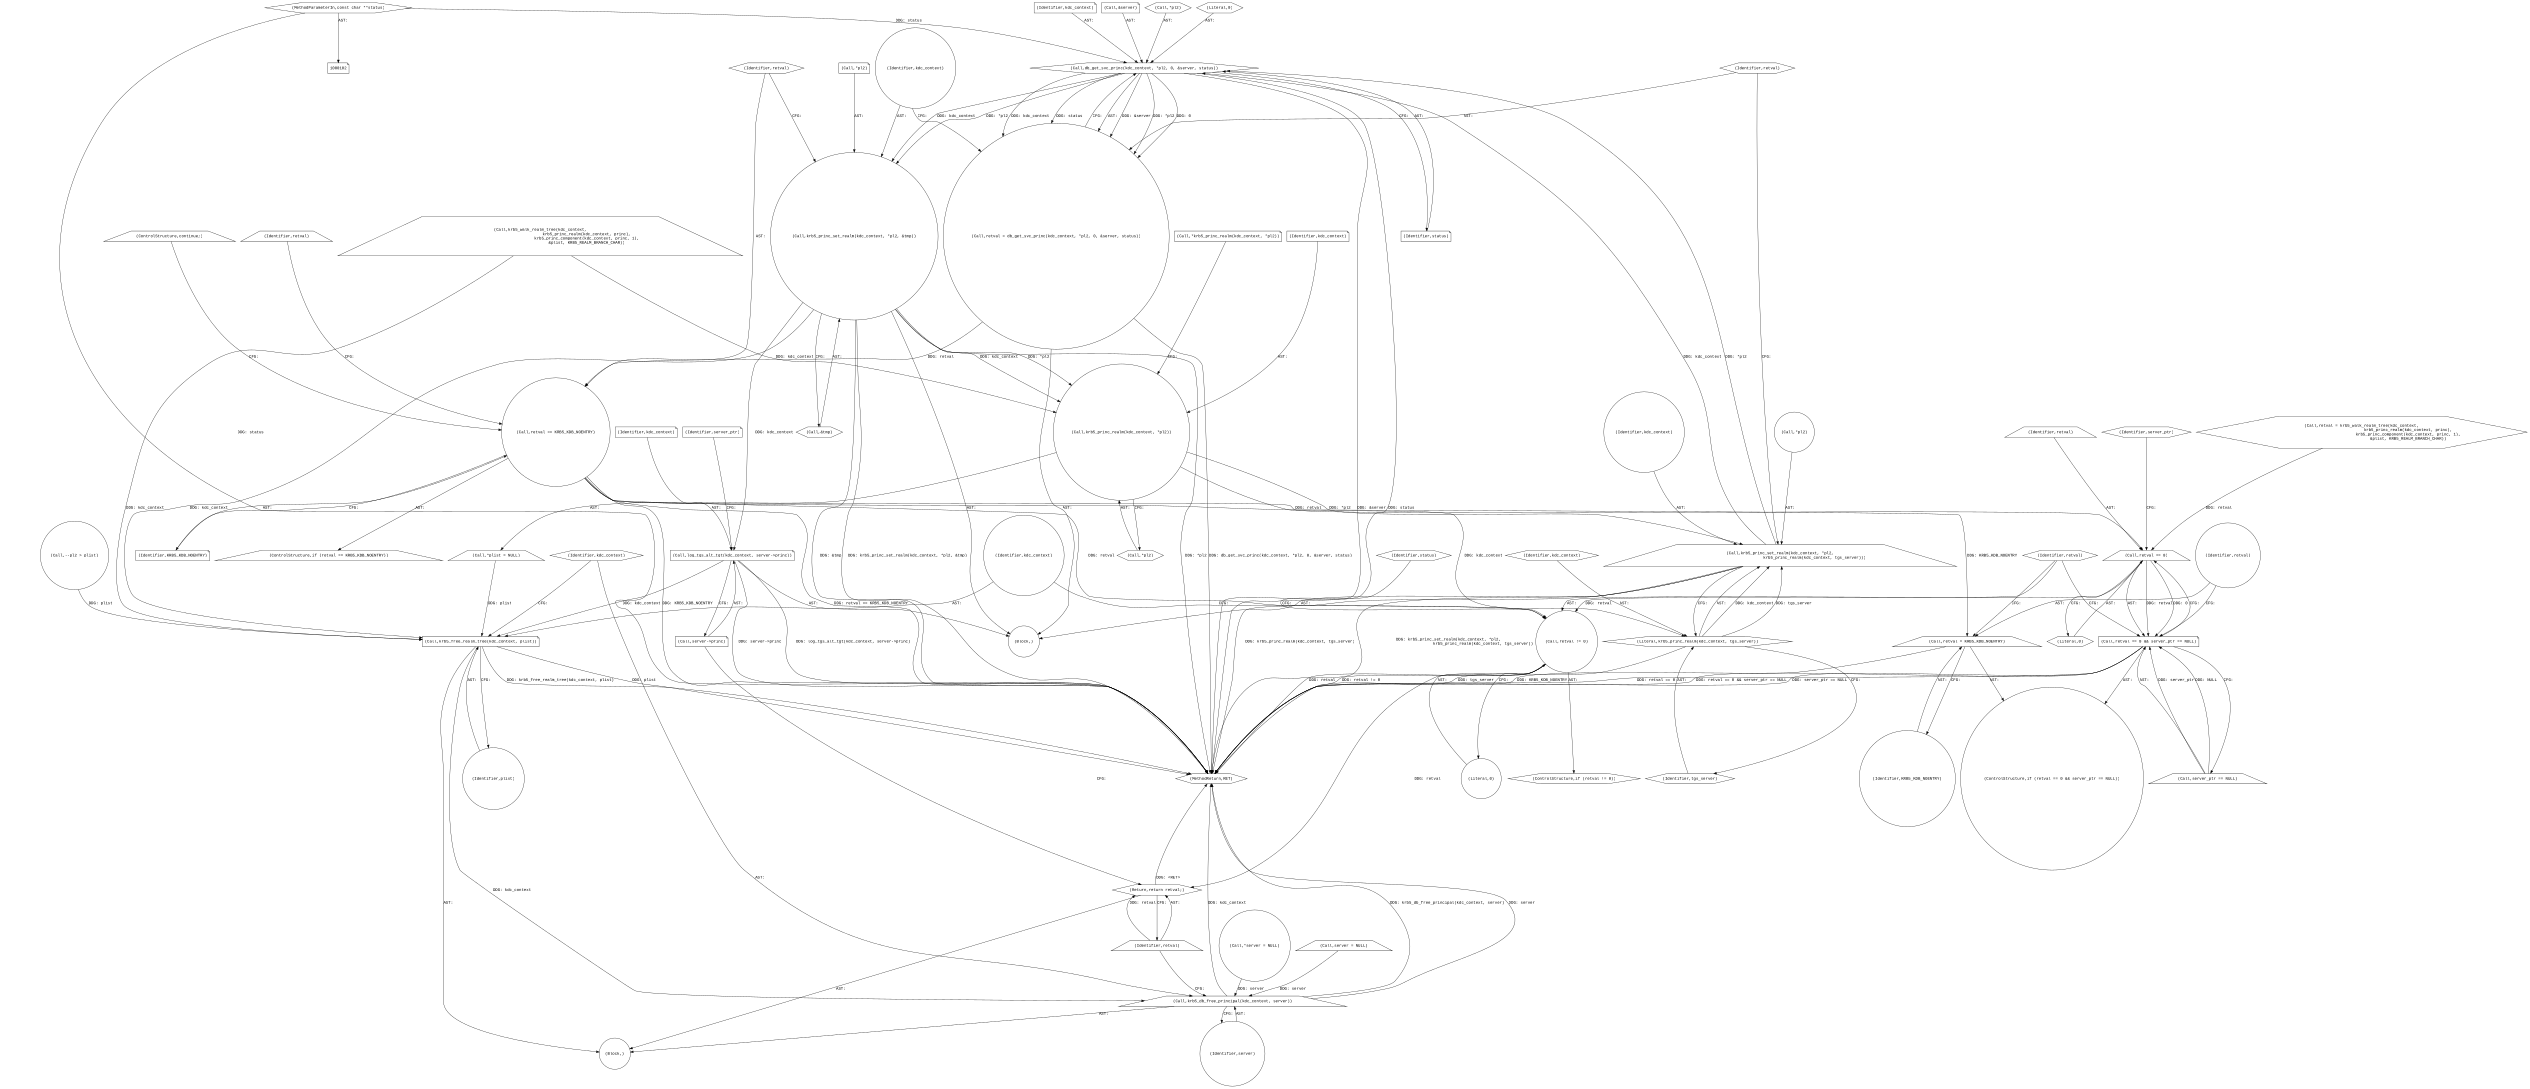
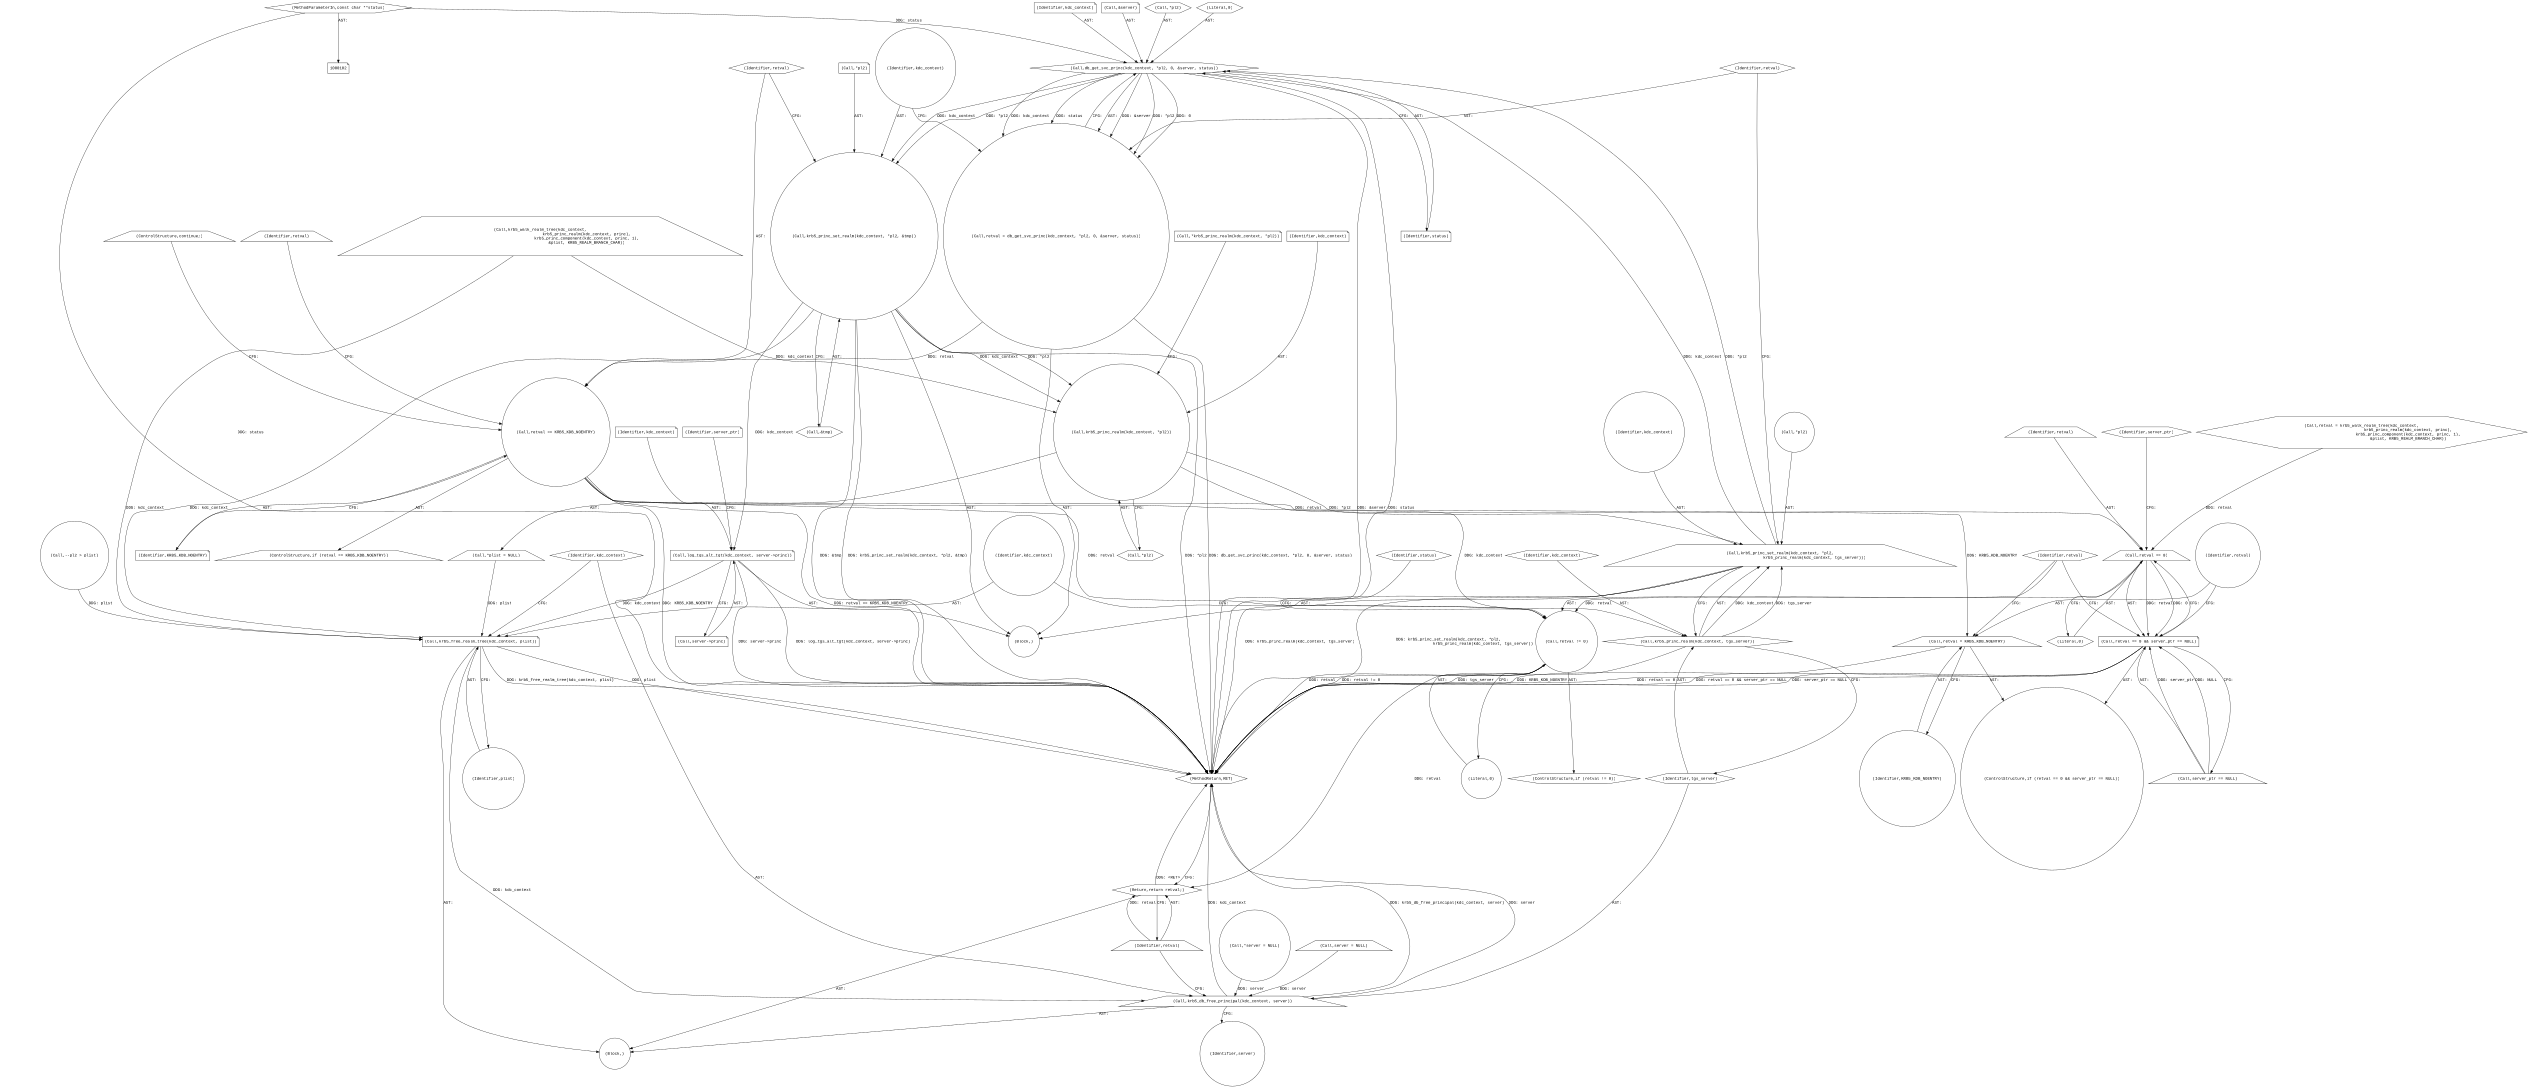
node "(Literal,krb5_princ_realm(kdc_context, tgs_server))": label "(Literal,krb5_princ_realm(kdc_context, tgs_server))" -> "(Call,krb5_princ_realm(kdc_context, tgs_server))"
edge "(Call,server->princ)" -> "(Return,return retval;)": now "(MethodReturn,RET)" -> "(Return,return retval;)"
edge "(Identifier,server)" -> "(Call,krb5_db_free_principal(kdc_context, server))": now "(Identifier,tgs_server)" -> "(Call,krb5_db_free_principal(kdc_context, server))"
